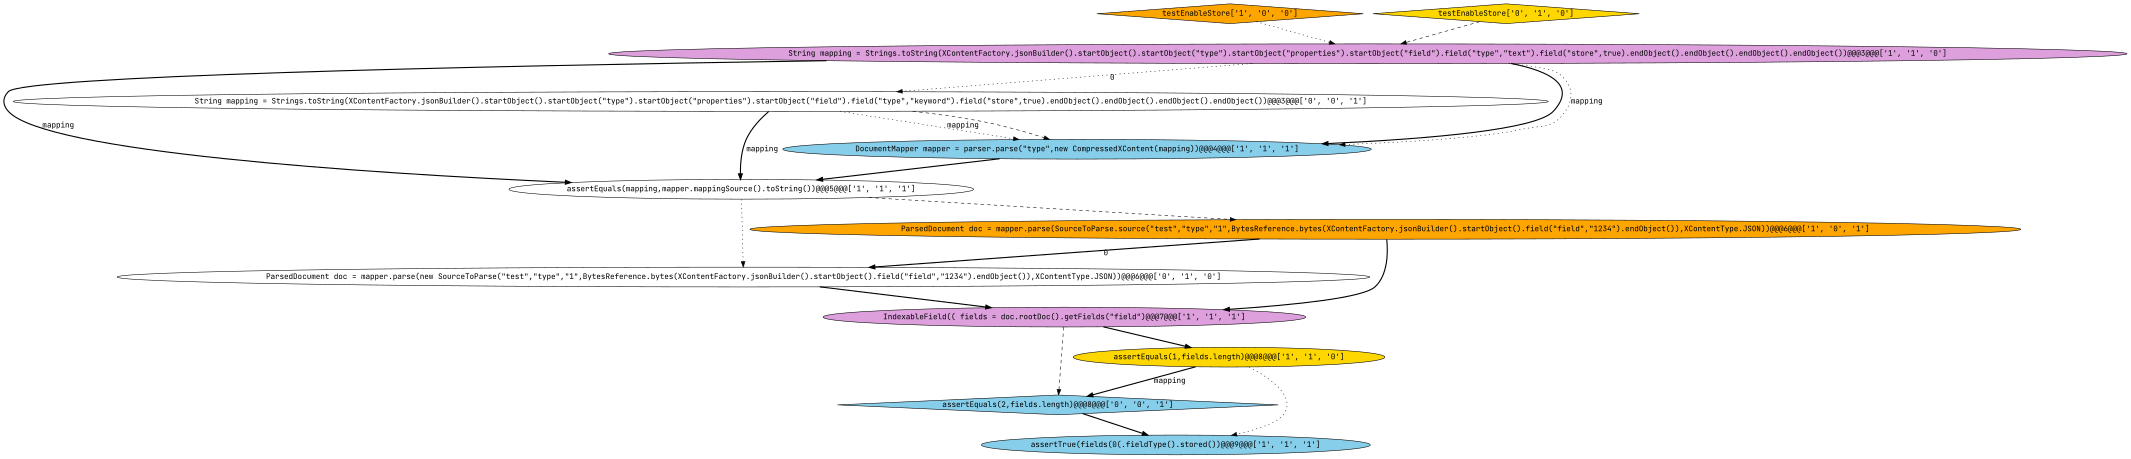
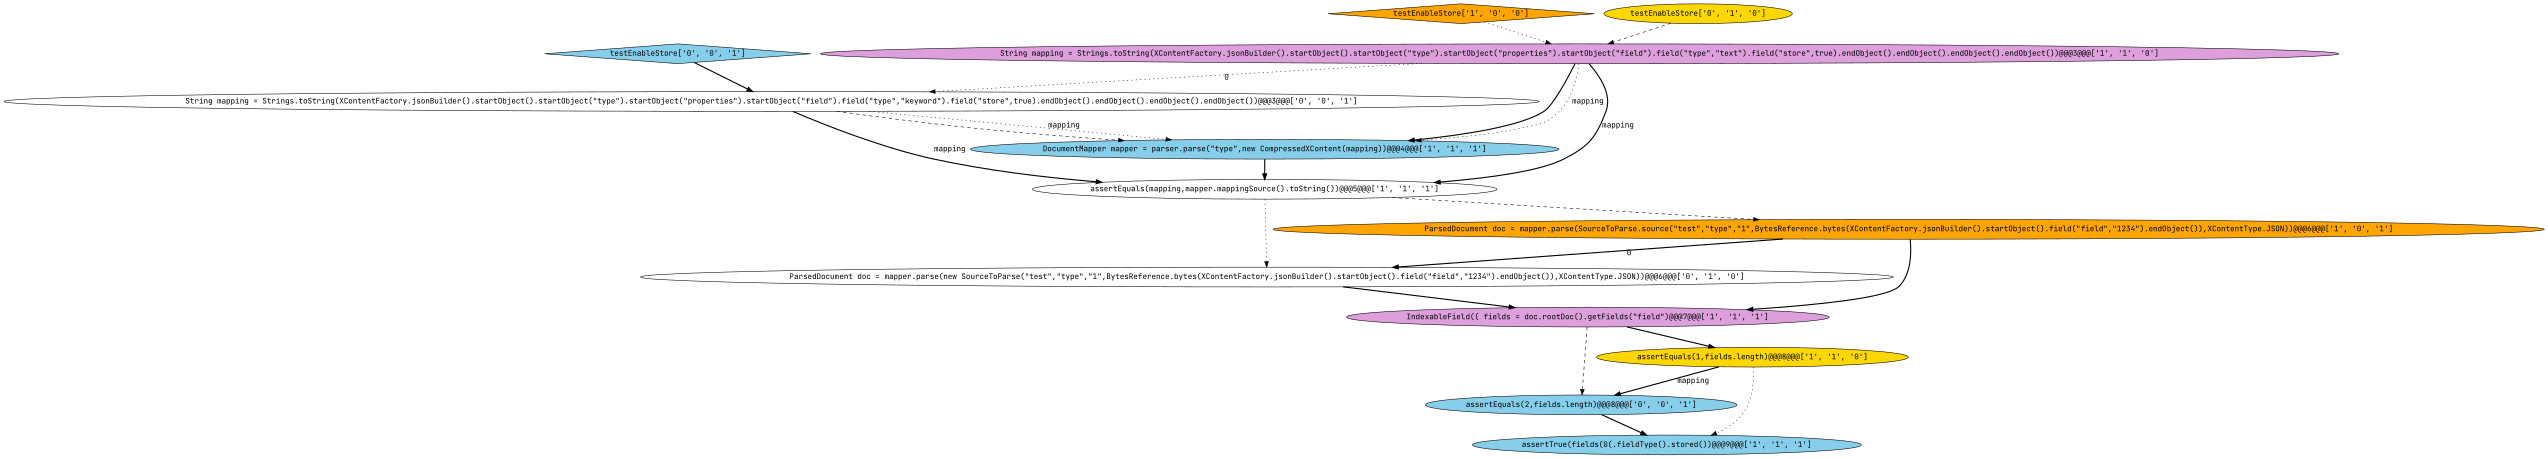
node "testEnableStore['0', '1', '0']": shape diamond -> ellipse
node "testEnableStore['0', '0', '1']": added
node "assertEquals(2,fields.length)@@@8@@@['0', '0', '1']": shape diamond -> ellipse
